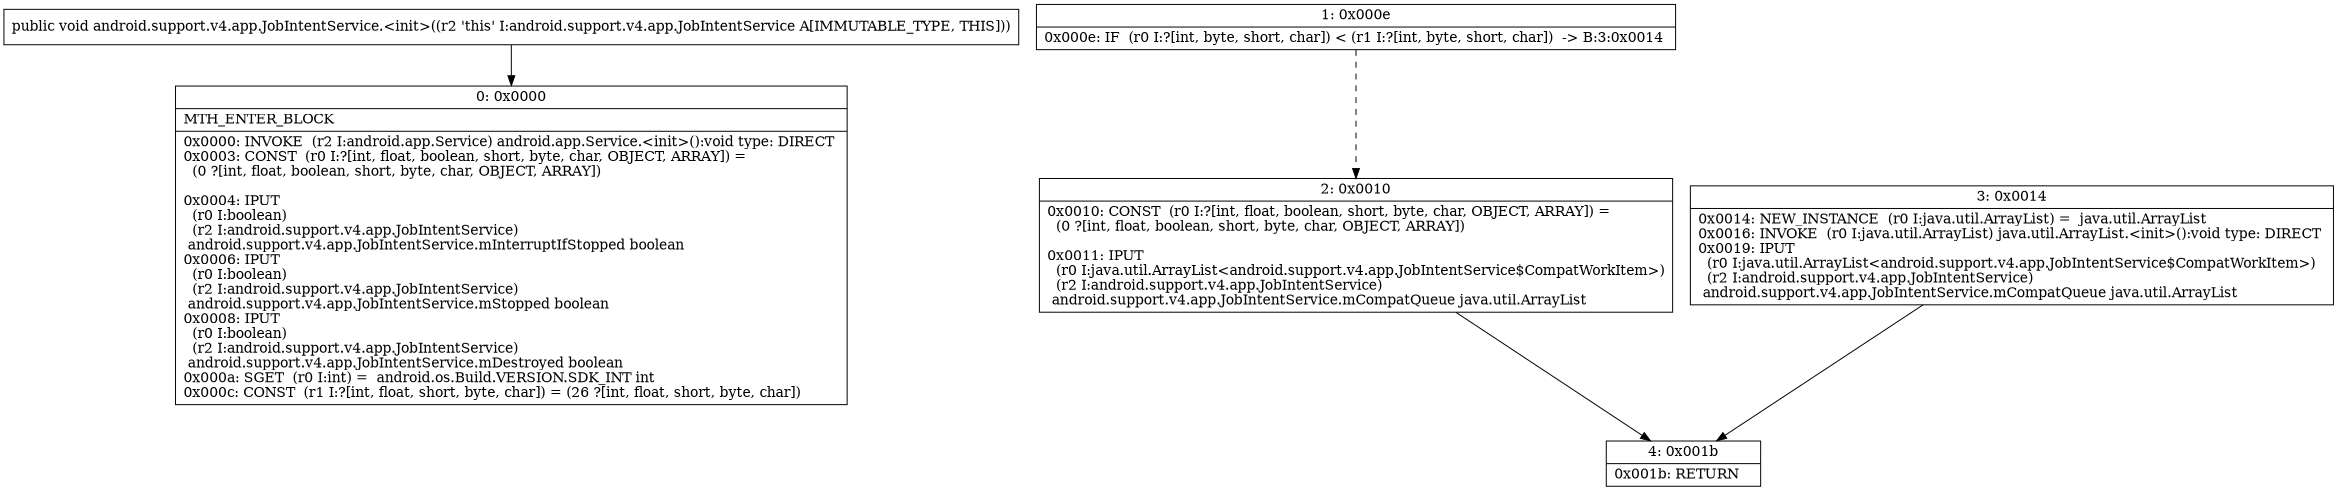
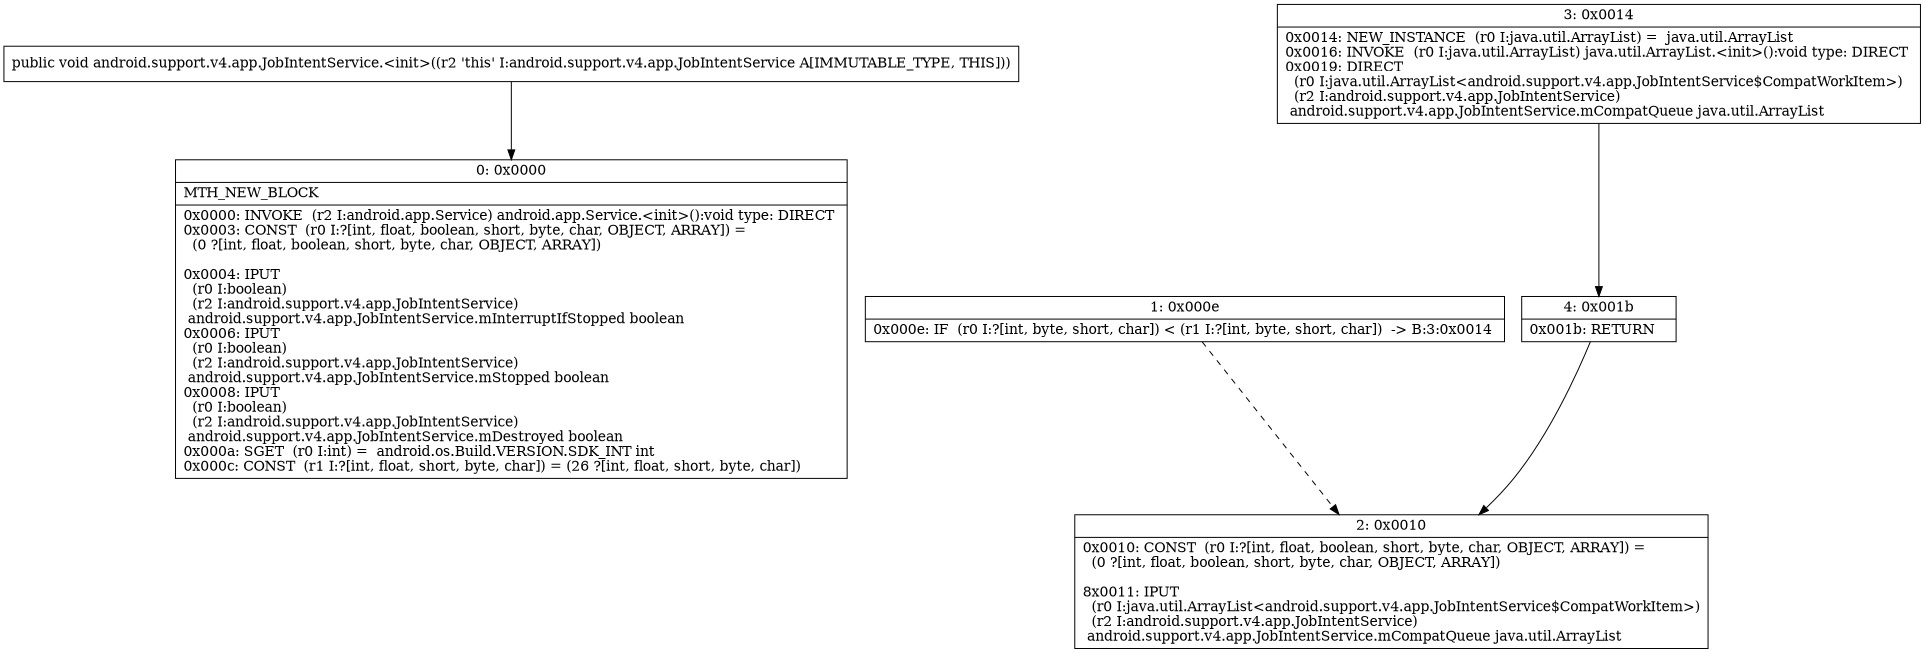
node "0: 0x0000": text "MTH_ENTER_BLOCK" -> "MTH_NEW_BLOCK"
node "3: 0x0014": text "0x0019: IPUT" -> "0x0019: DIRECT"
node "2: 0x0010": text "0x0011: IPUT" -> "8x0011: IPUT"
edge "2: 0x0010" -> "4: 0x001b": reversed
